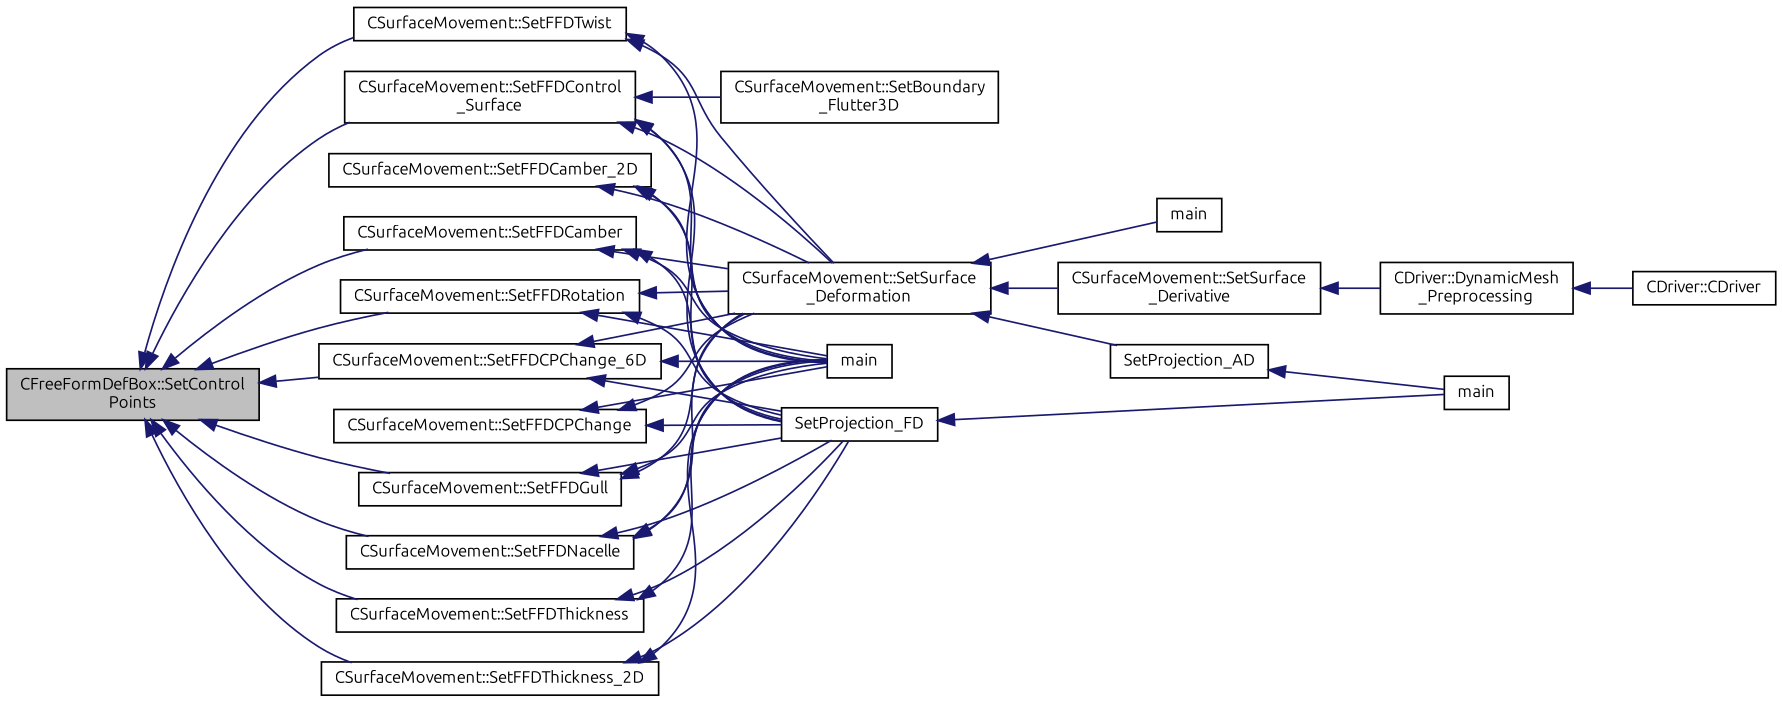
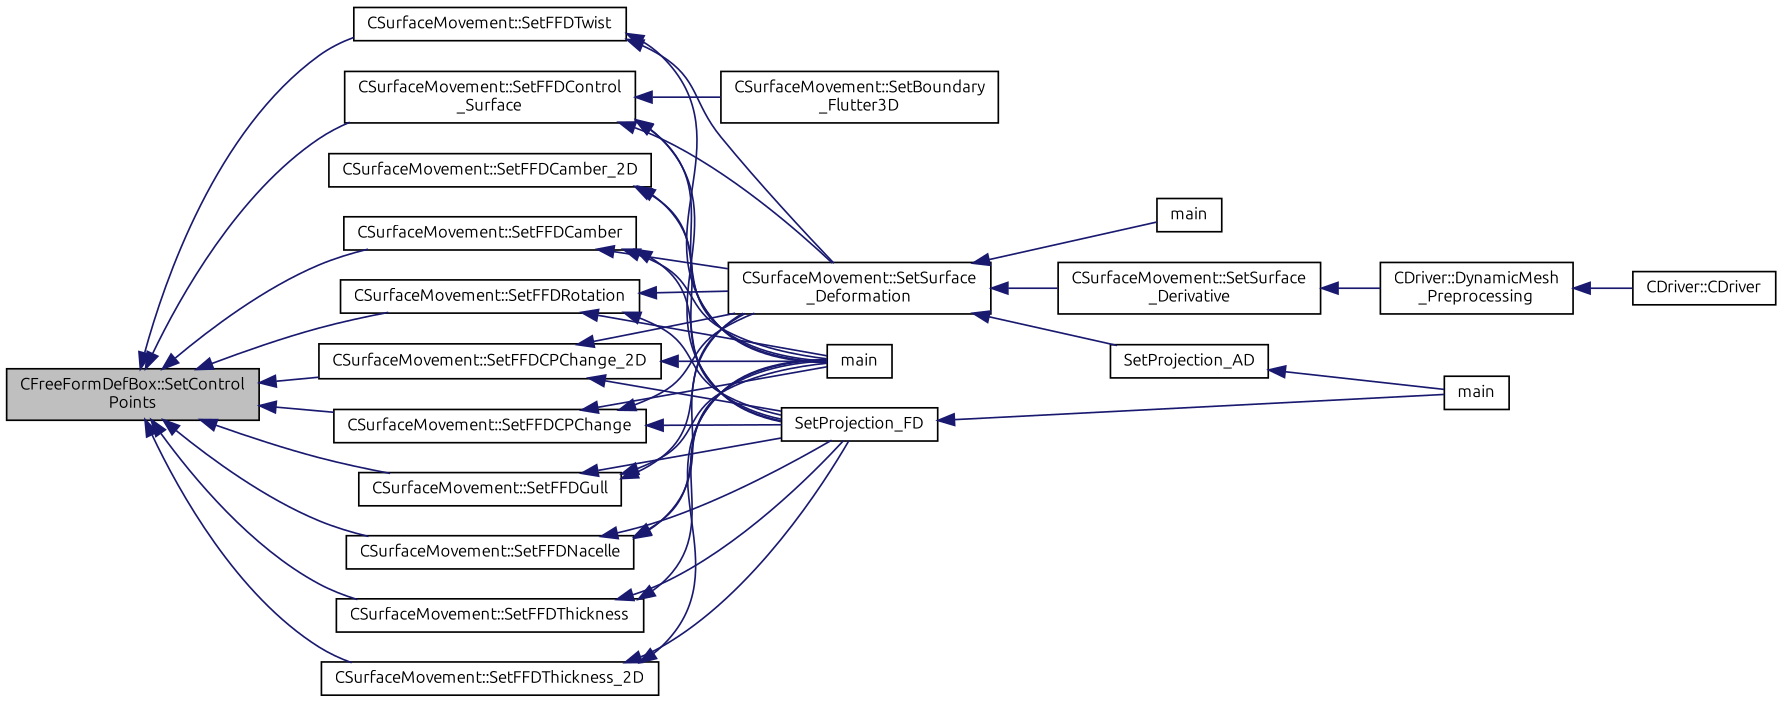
edge "CSurfaceMovement::SetSurface _Deformation" -> "CSurfaceMovement::SetFFDCamber_2D": removed
node "CSurfaceMovement::SetFFDCPChange_6D": label "CSurfaceMovement::SetFFDCPChange_6D" -> "CSurfaceMovement::SetFFDCPChange_2D"
edge "CSurfaceMovement::SetFFDCPChange" -> "CFreeFormDefBox::SetControl Points": added
